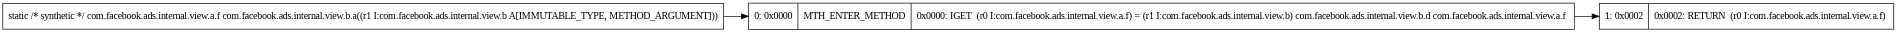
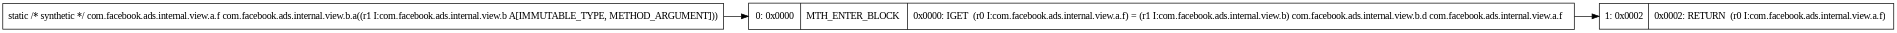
node "0: 0x0000": text "MTH_ENTER_METHOD" -> "MTH_ENTER_BLOCK"
